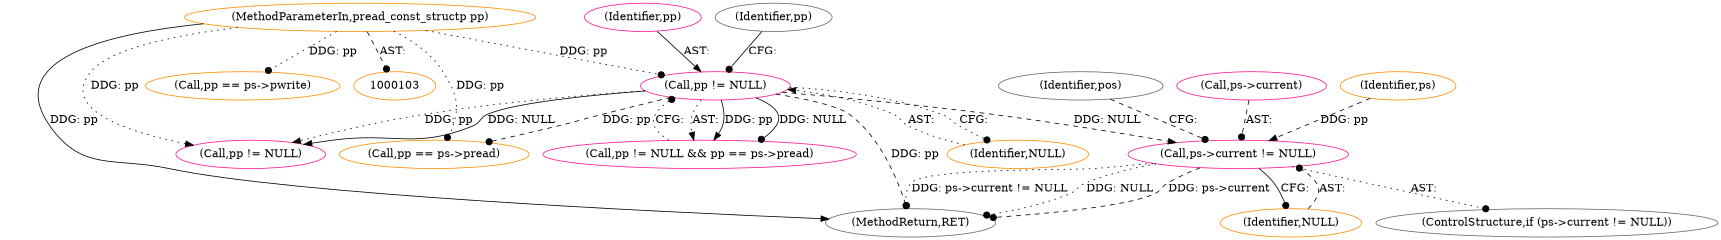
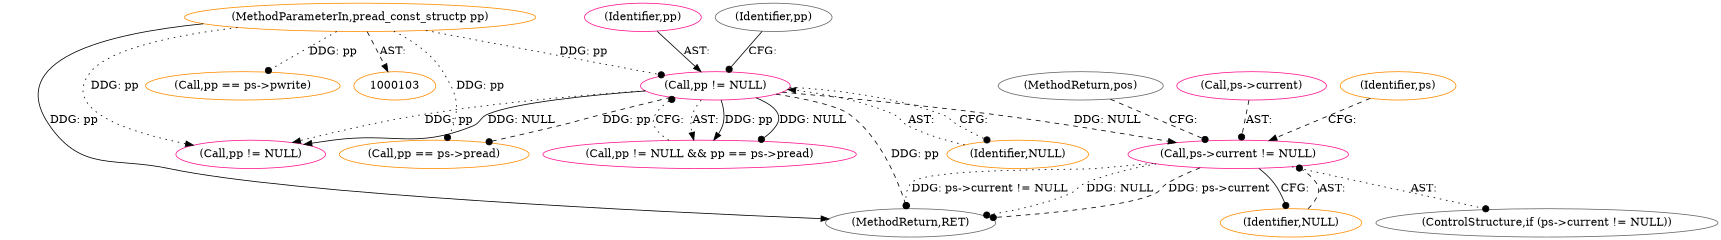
edge "(MethodParameterIn,pread_const_structp pp)" -> "1000103": arrowhead dot -> normal
node "(Identifier,pos)": label "(Identifier,pos)" -> "(MethodReturn,pos)"
edge "(Identifier,ps)" -> "(Call,ps->current != NULL)": label "DDG: pp" -> "CFG: "
